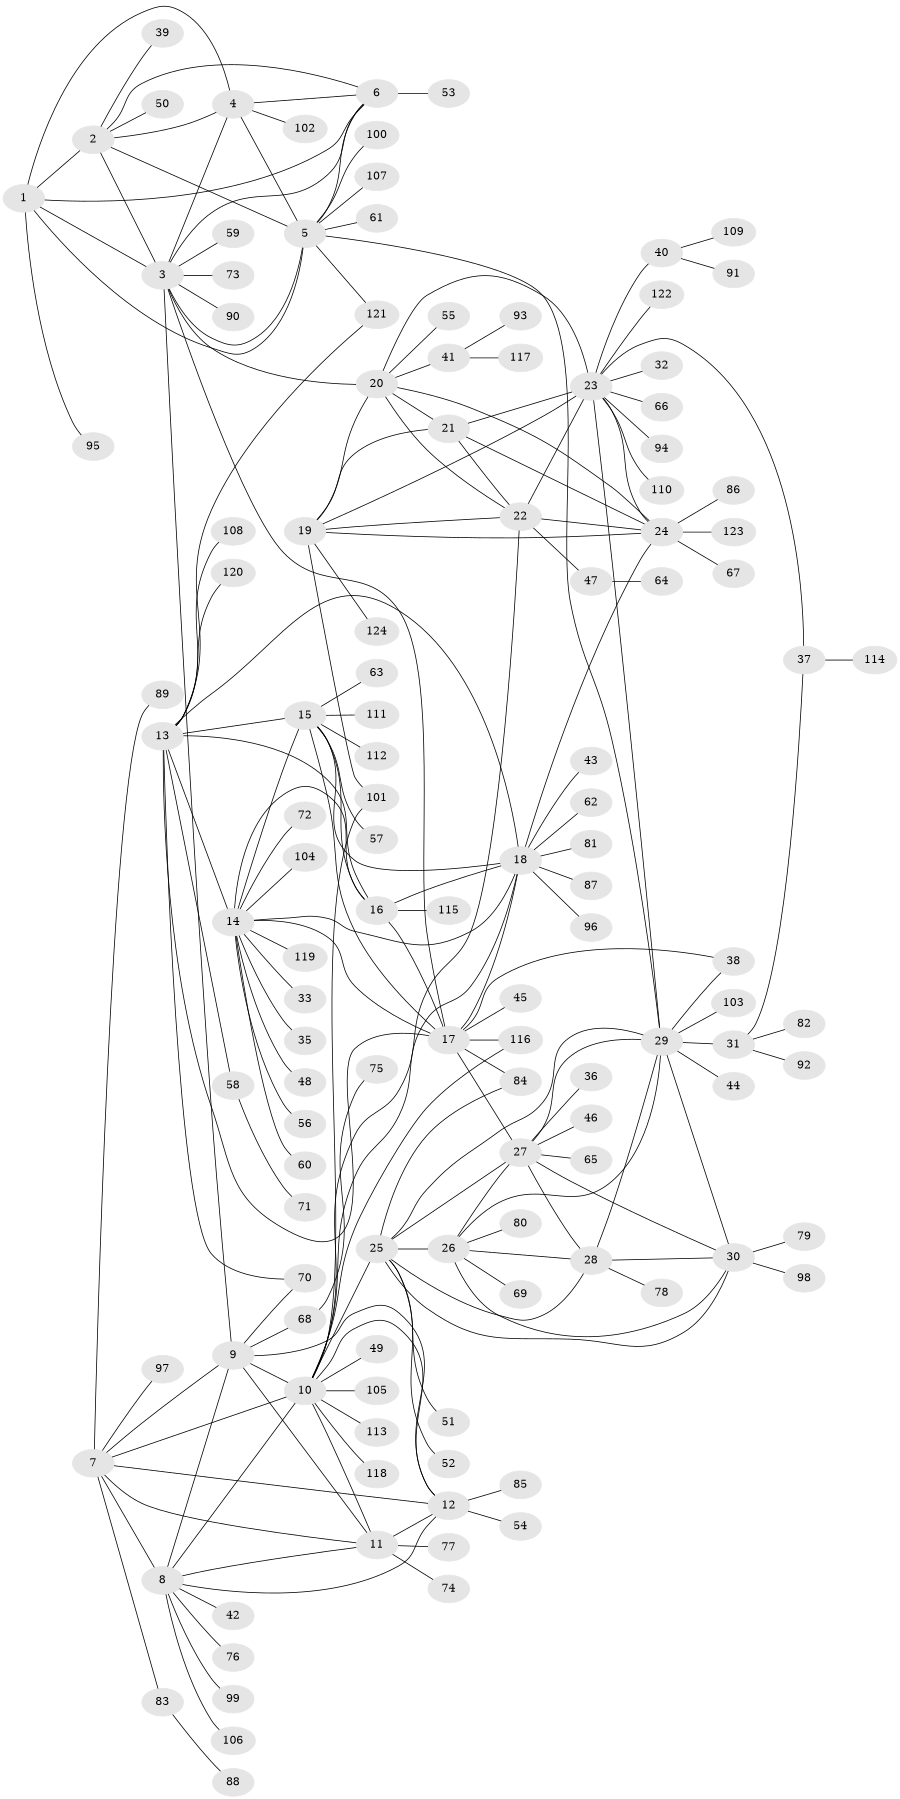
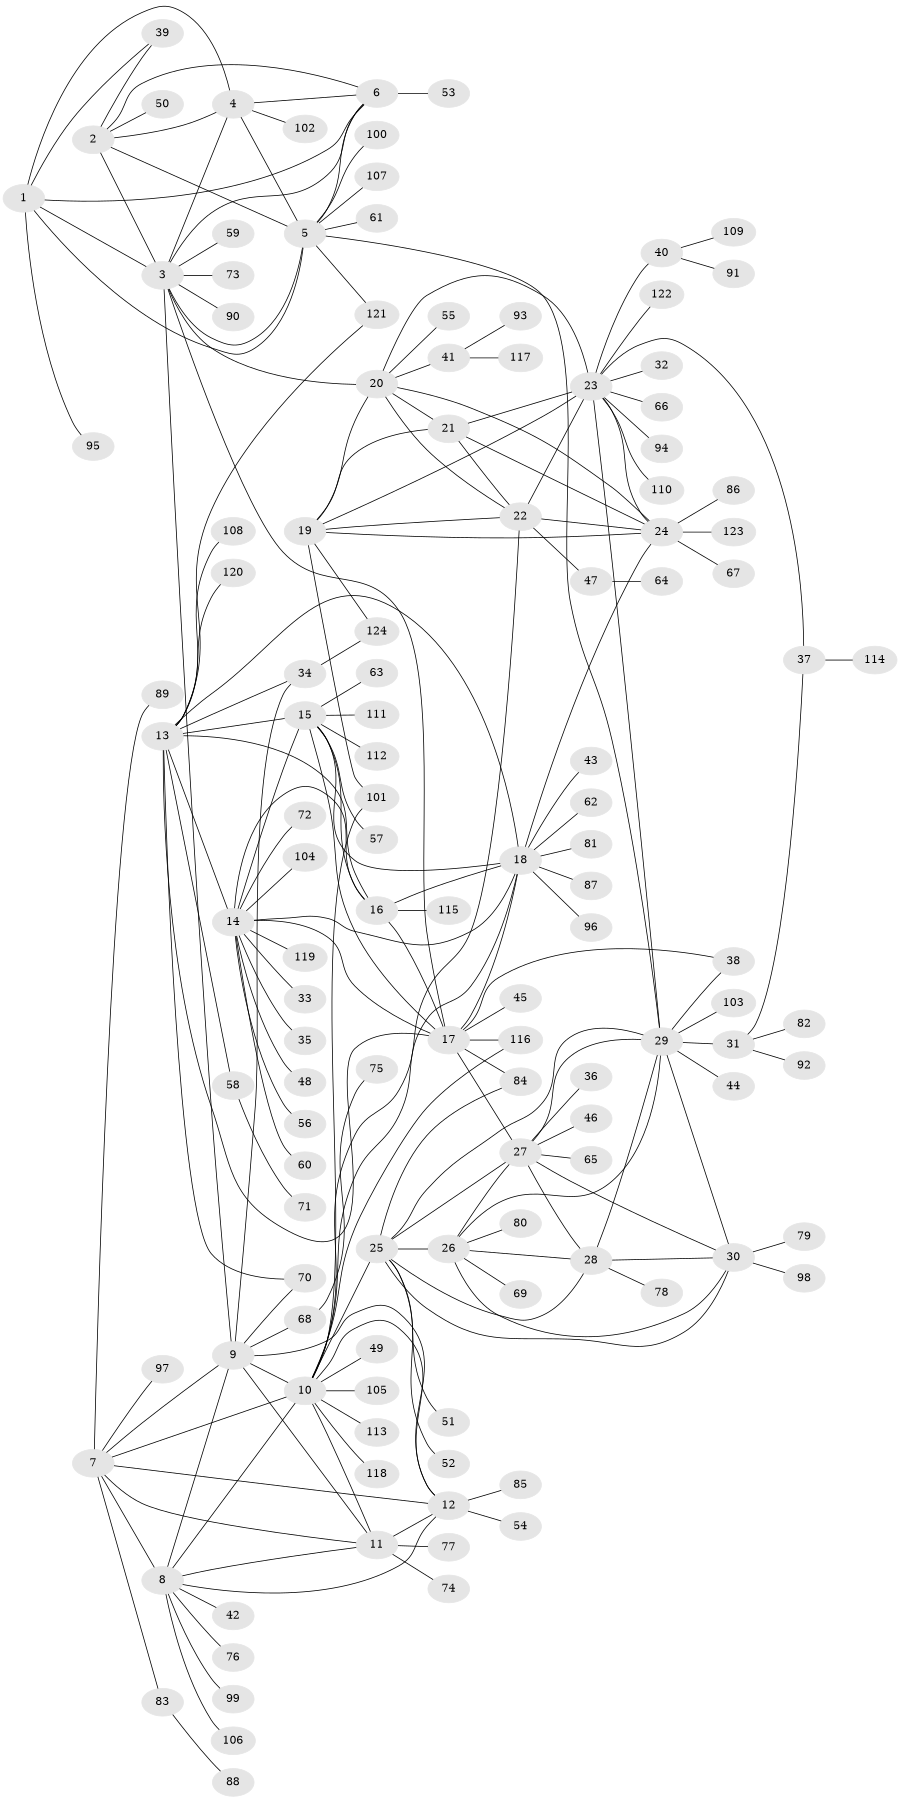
edge "2" -- "1": now "39" -- "1"
node "34": added
